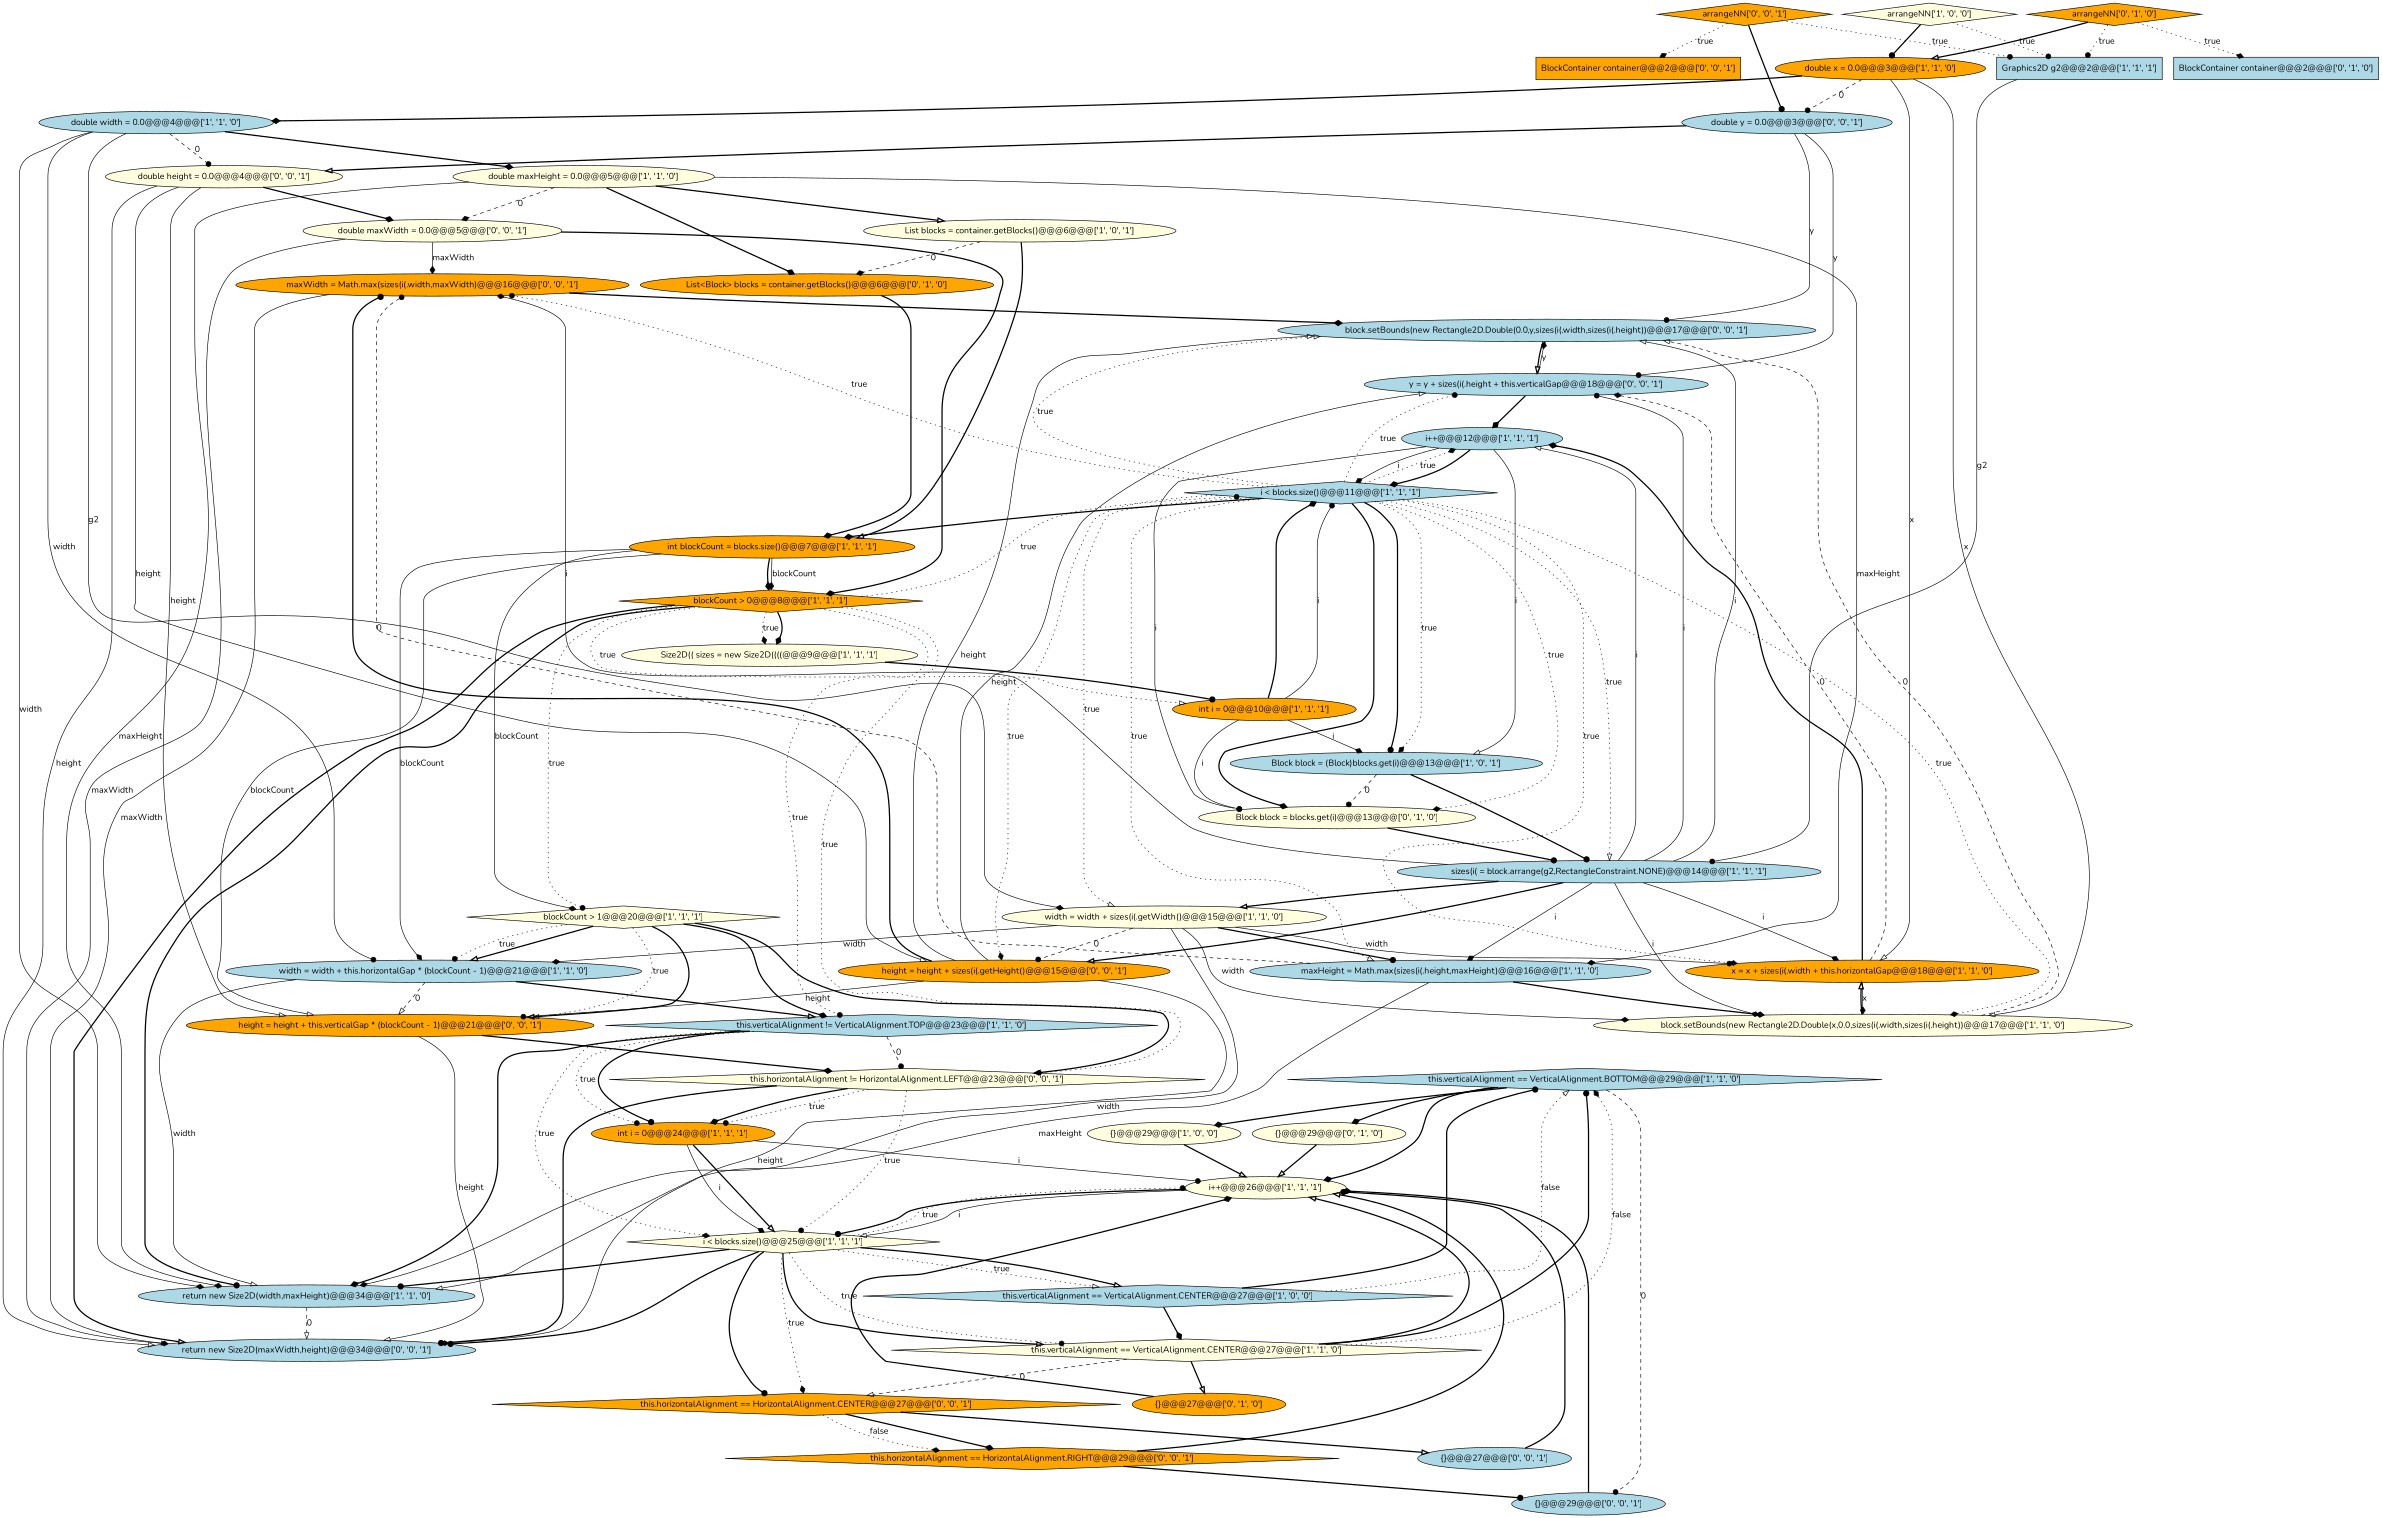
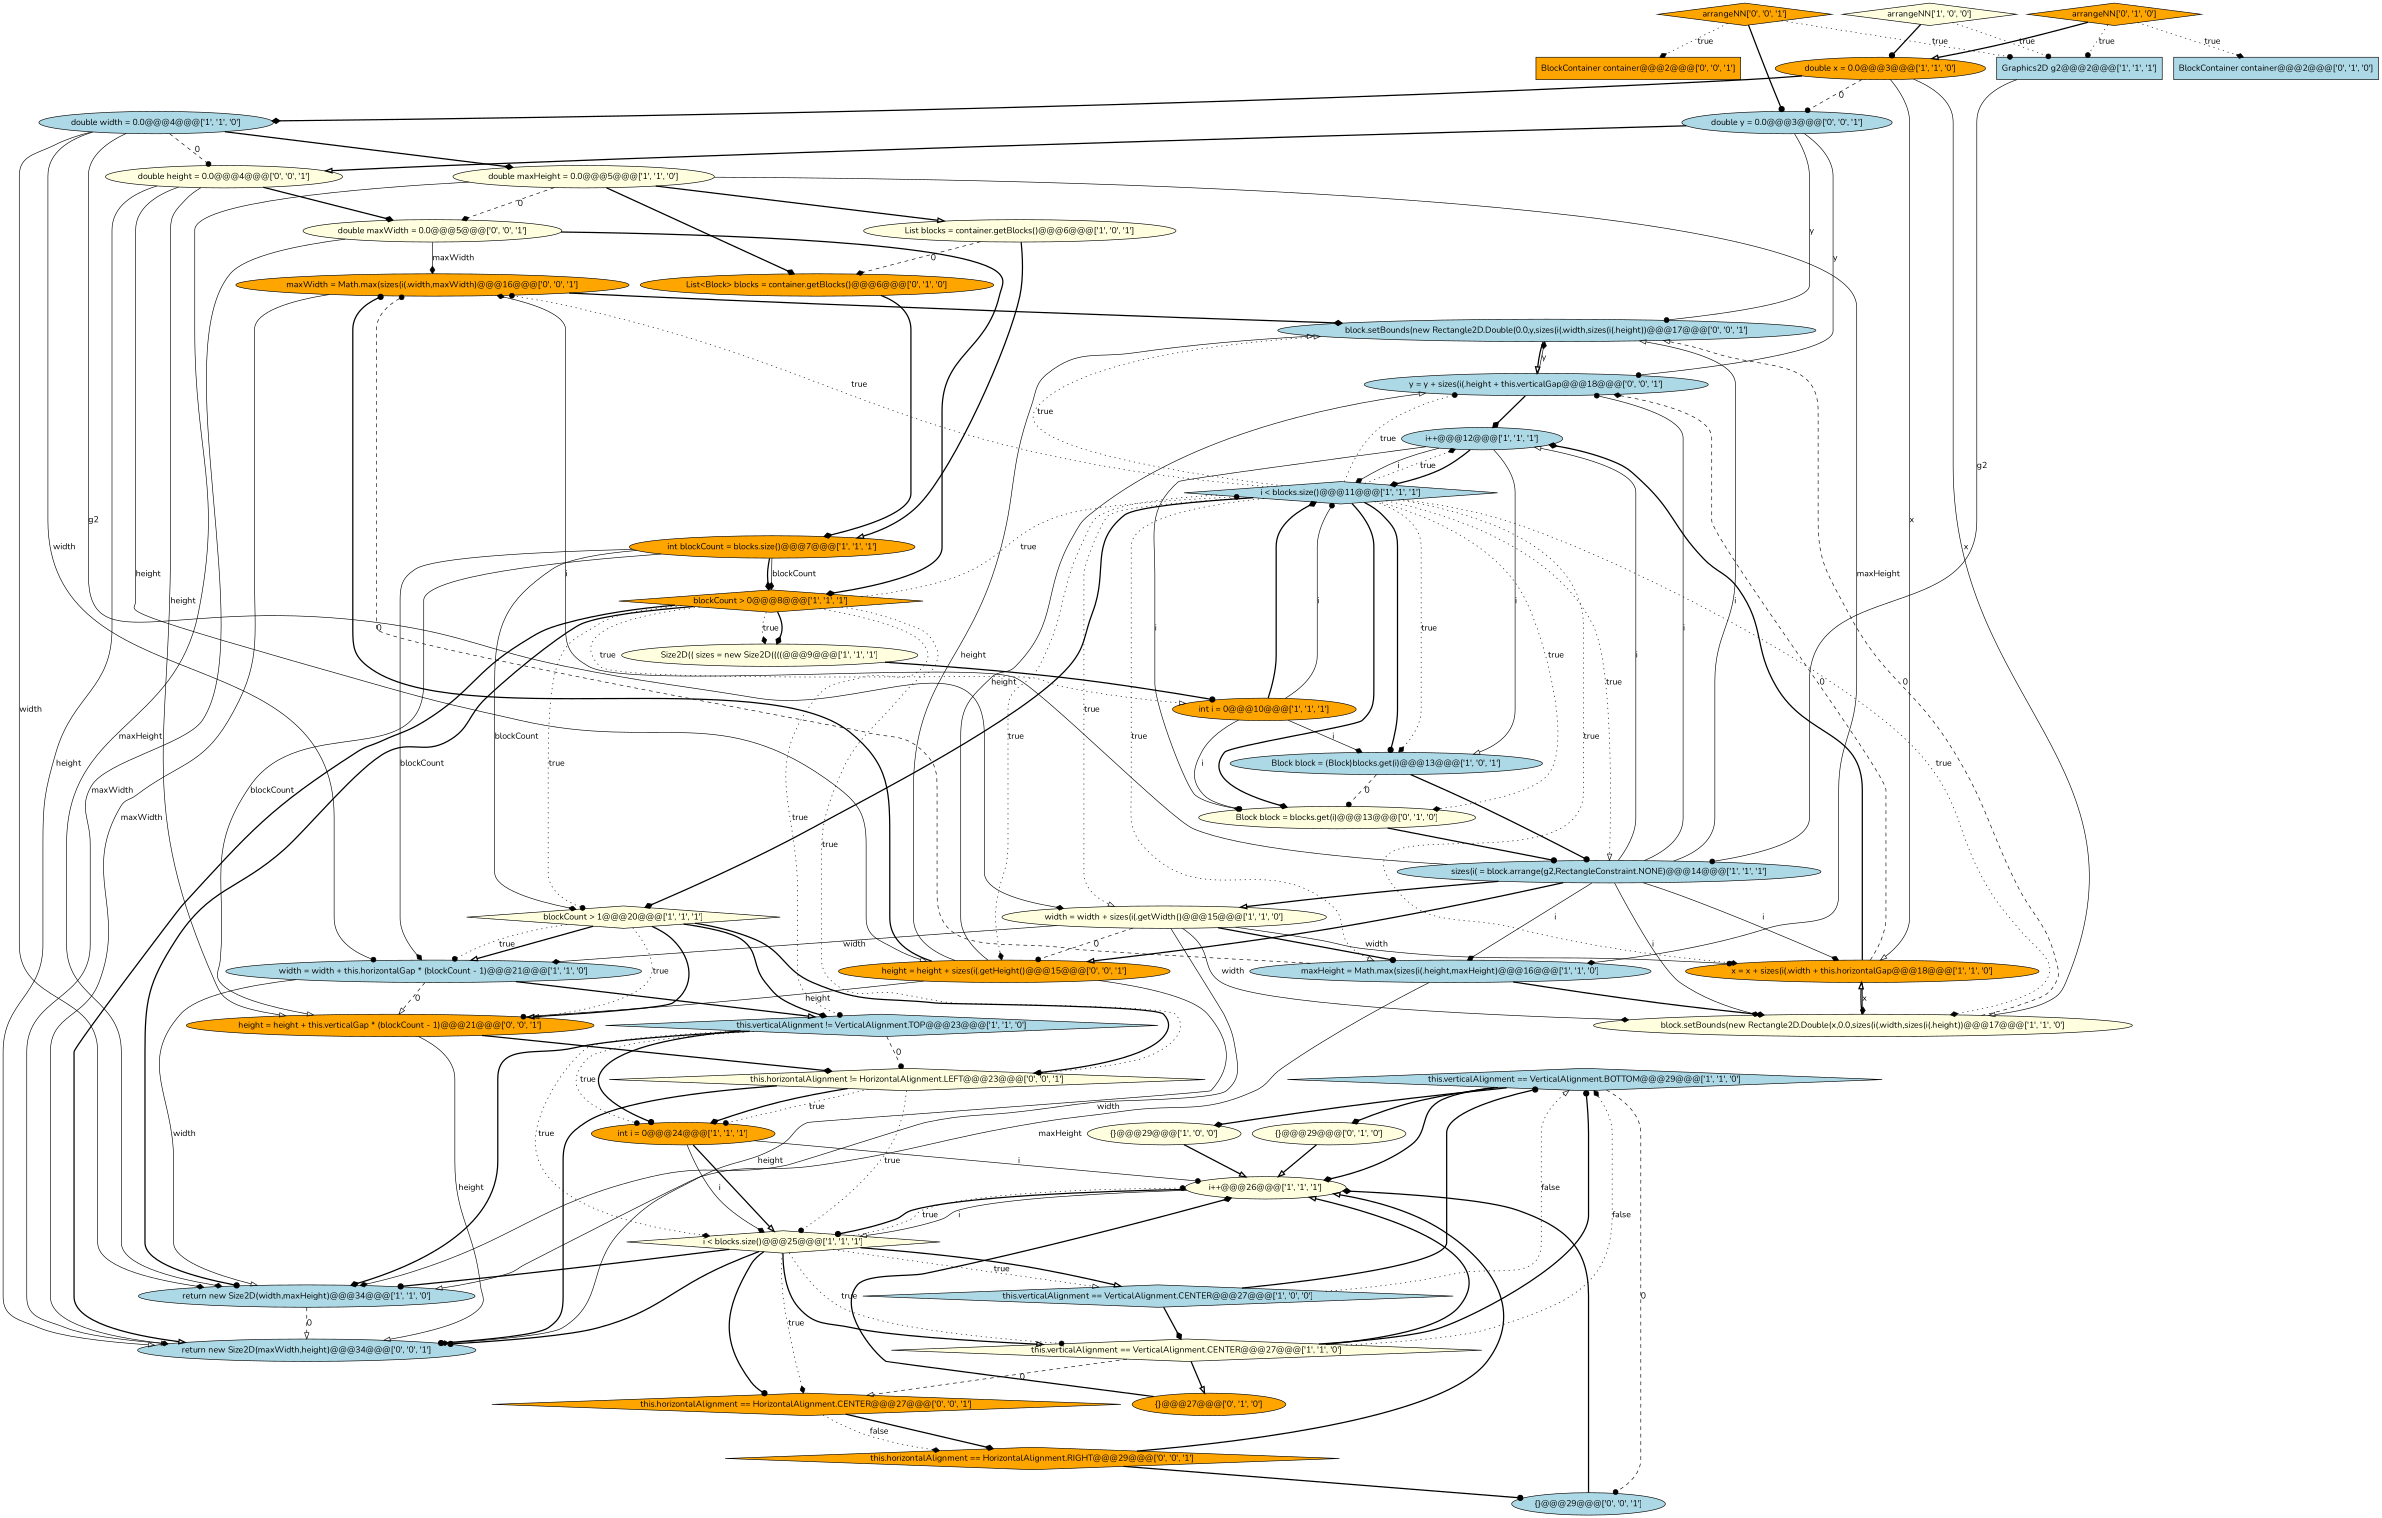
edge "i < blocks.size()@@@11@@@['1', '1', '1']" -> "int blockCount = blocks.size()@@@7@@@['1', '1', '1']": now "i < blocks.size()@@@11@@@['1', '1', '1']" -> "blockCount > 1@@@20@@@['1', '1', '1']"
edge "i++@@@12@@@['1', '1', '1']" -> "Block block = blocks.get(i)@@@13@@@['0', '1', '0']": arrowhead dot -> diamond
node "{}@@@27@@@['0', '0', '1']": removed
